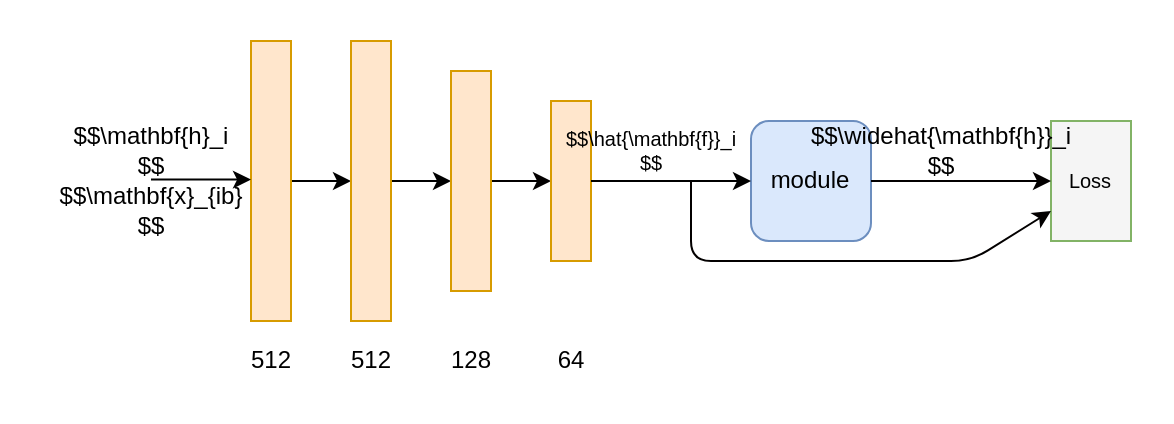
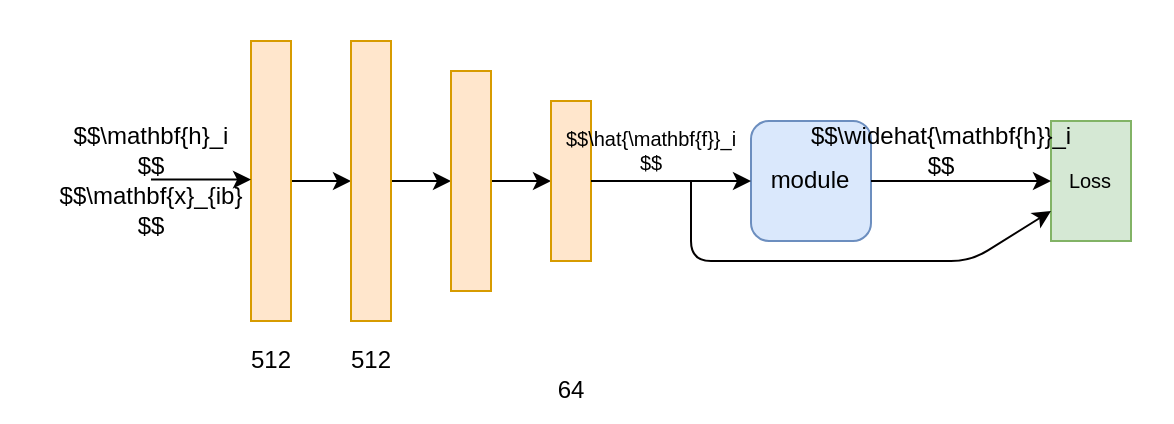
node "Loss": fillcolor #f5f5f5 -> #d5e8d4
node "128": removed
node "64": moved (571, 361) -> (571, 391)
